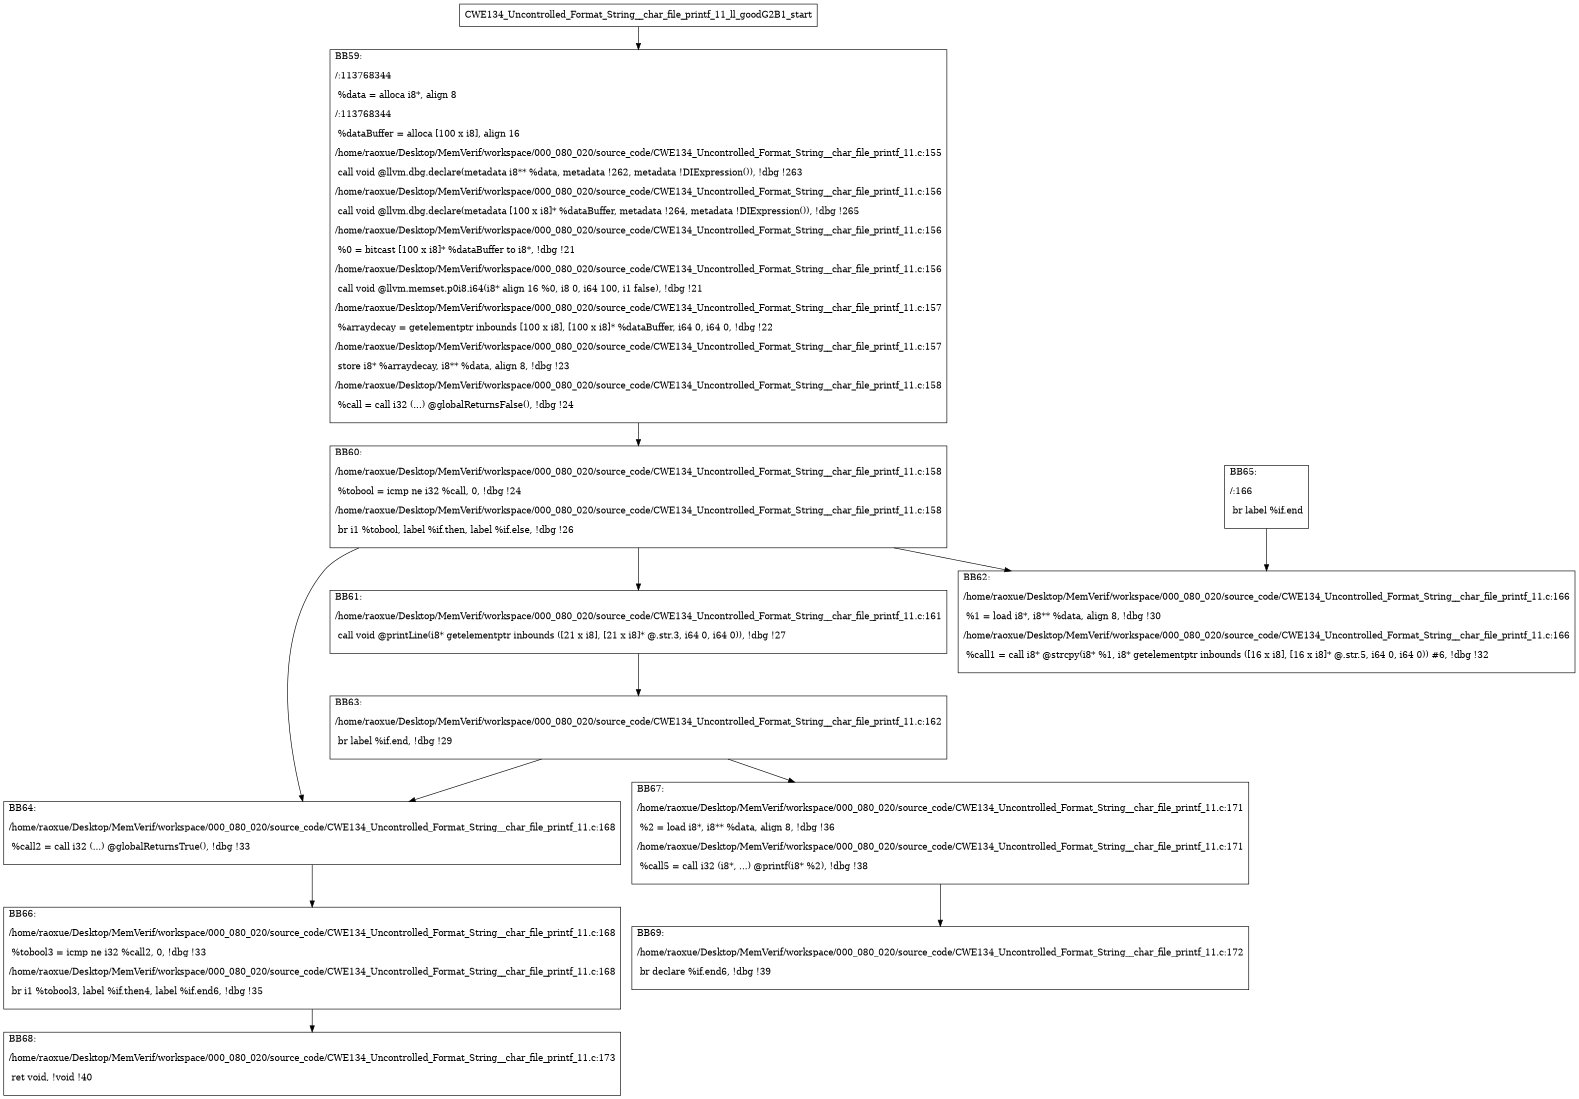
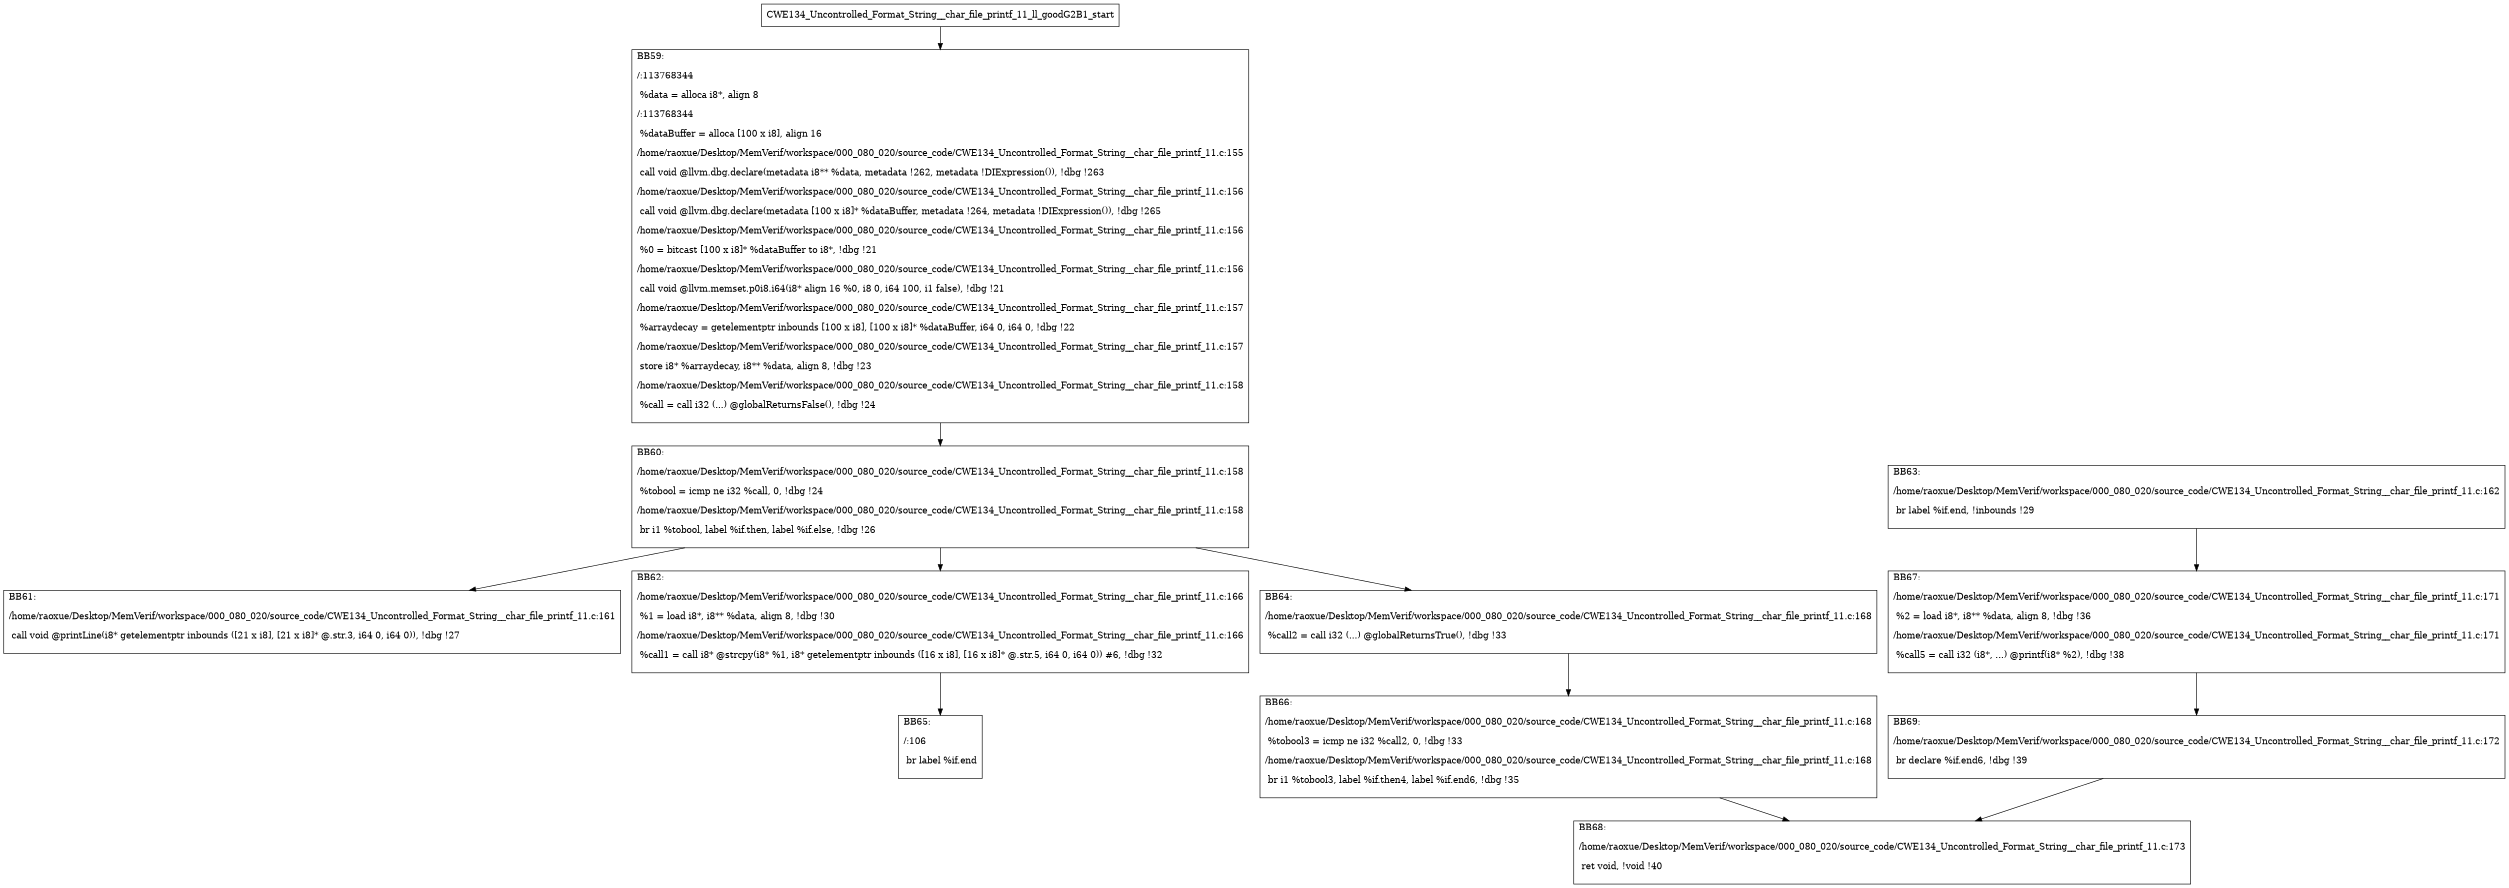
node "BB65:": text "/:166" -> "/:106"
edge "BB65:" -> "BB62:": reversed
edge "BB61:" -> "BB63:": removed
node "BB63:": text "br label %if.end, !dbg !29" -> "br label %if.end, !inbounds !29"
edge "BB63:" -> "BB64:": removed
edge "BB69:" -> "BB68:": added
